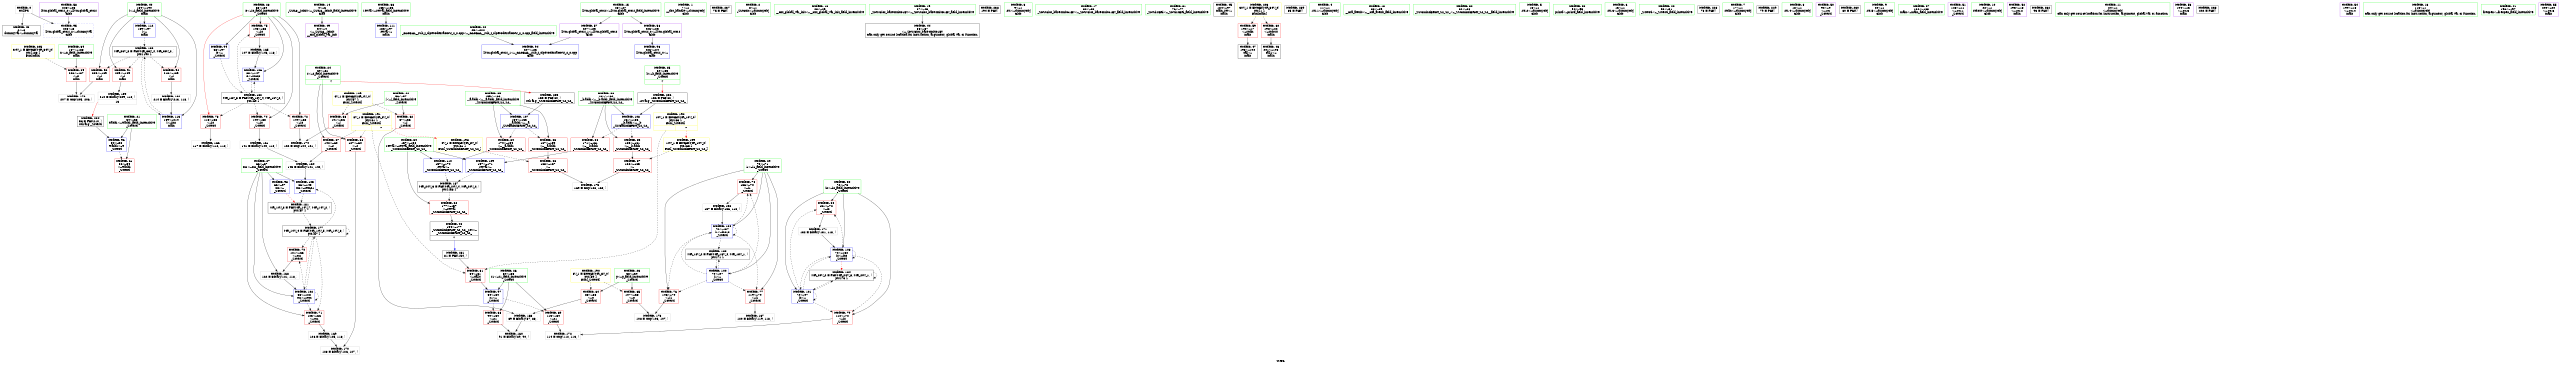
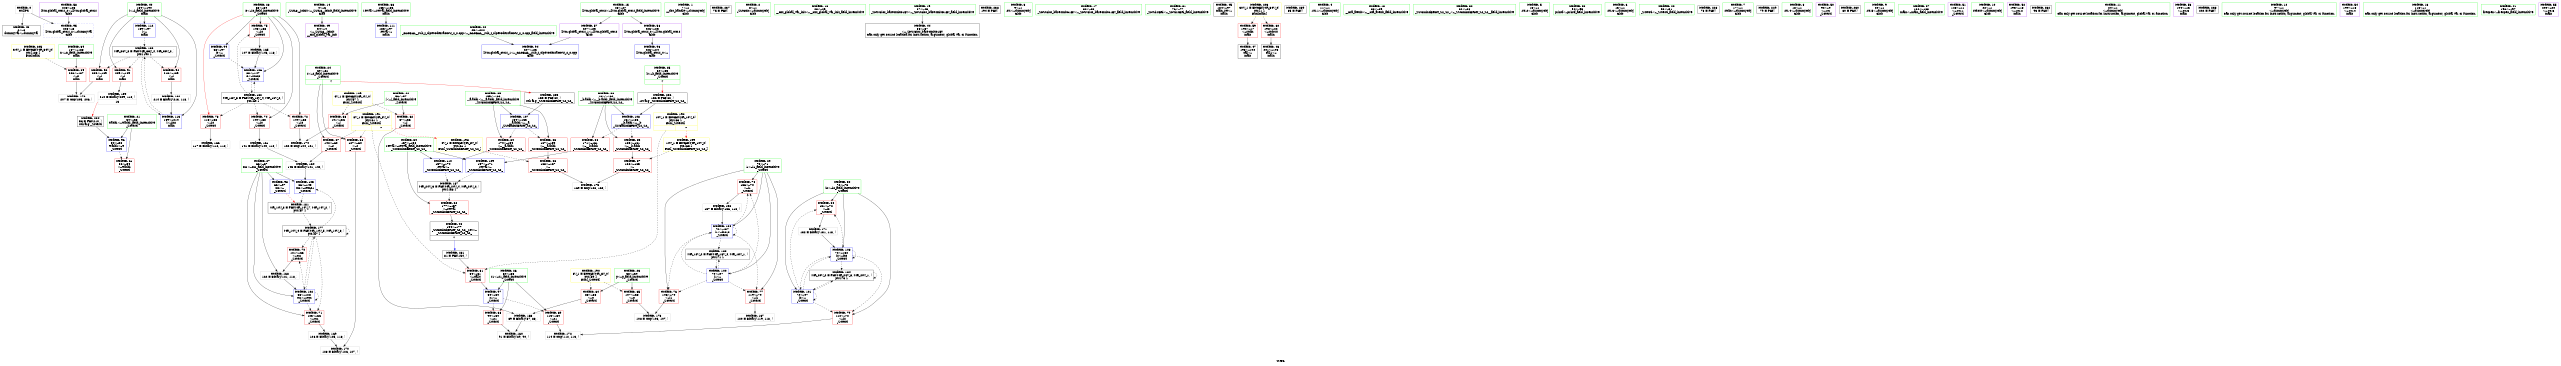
node "NodeID: 12": added
edge "NodeID: 99" -> "NodeID: 182": now "NodeID: 99" -> "NodeID: 106"
edge "NodeID: 103" -> "NodeID: 184": color red -> black
